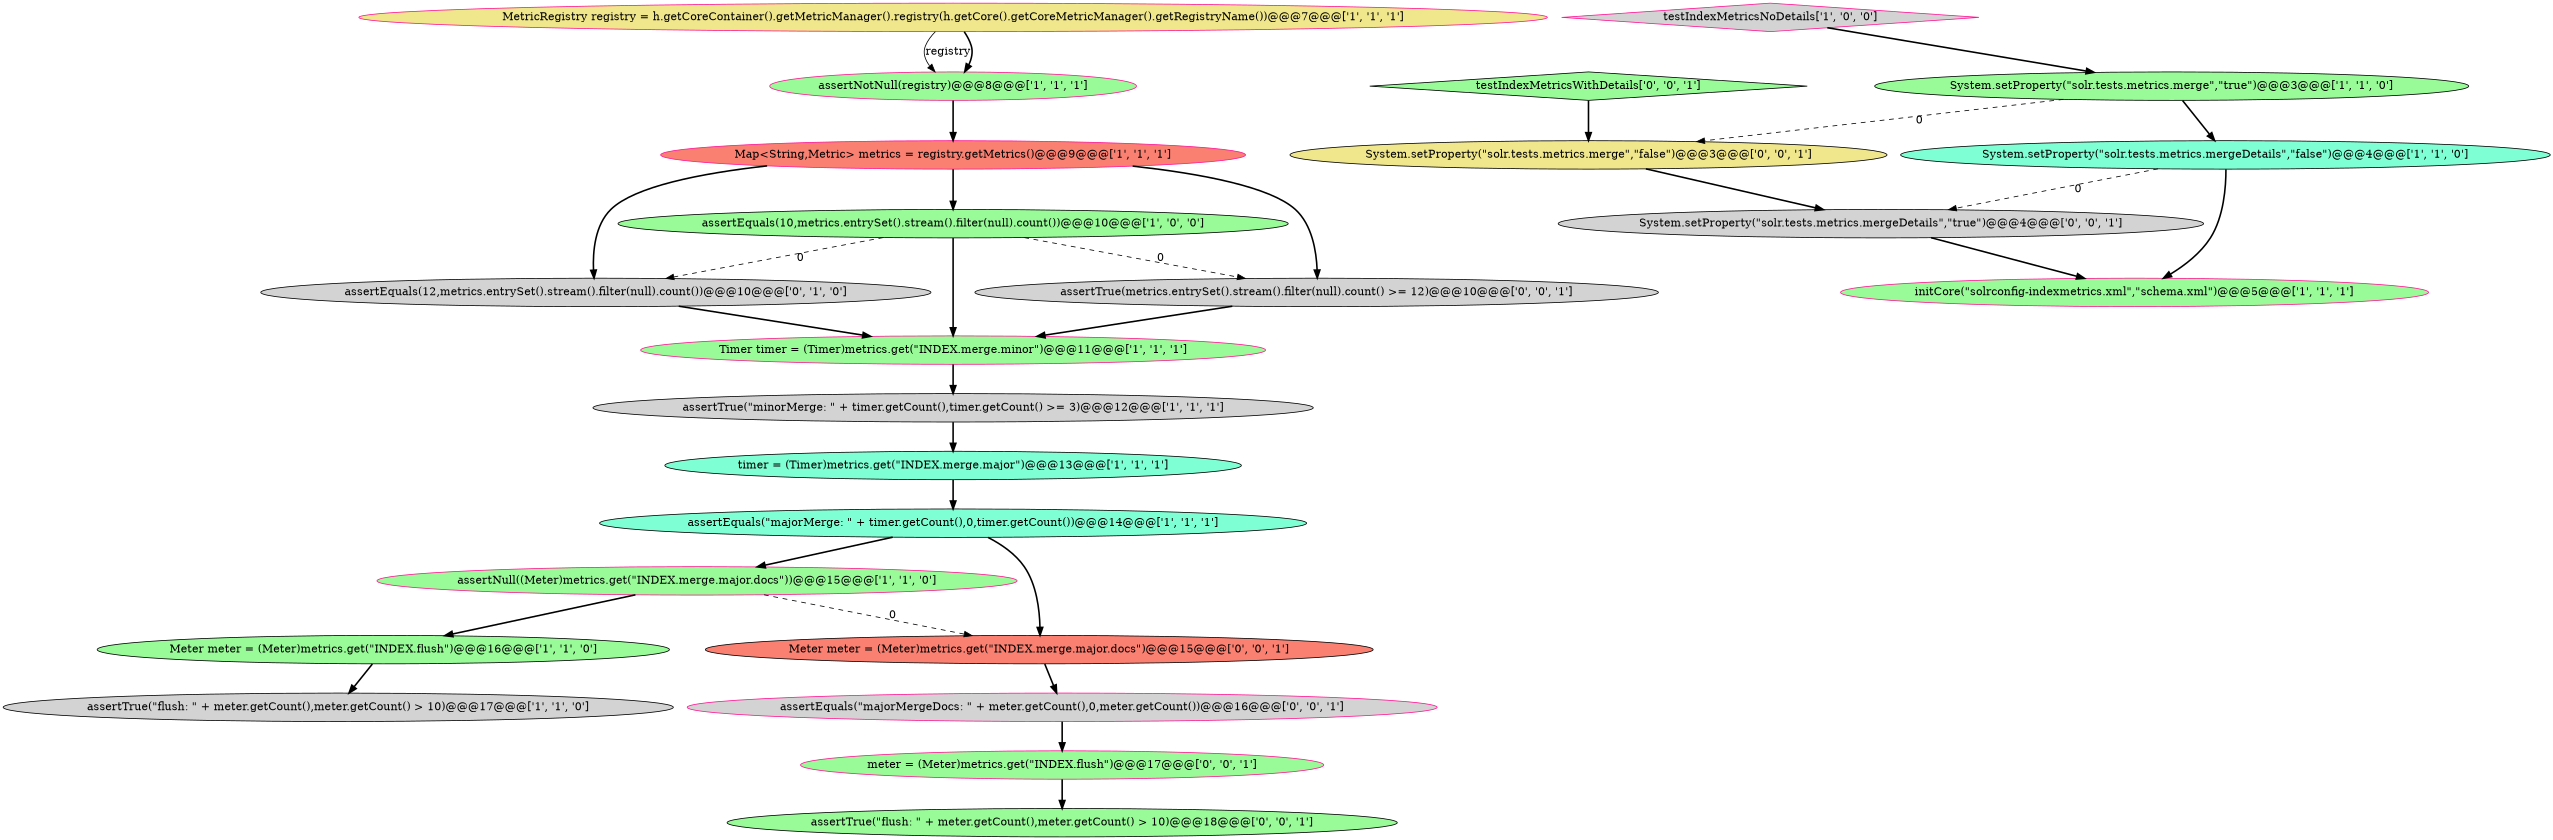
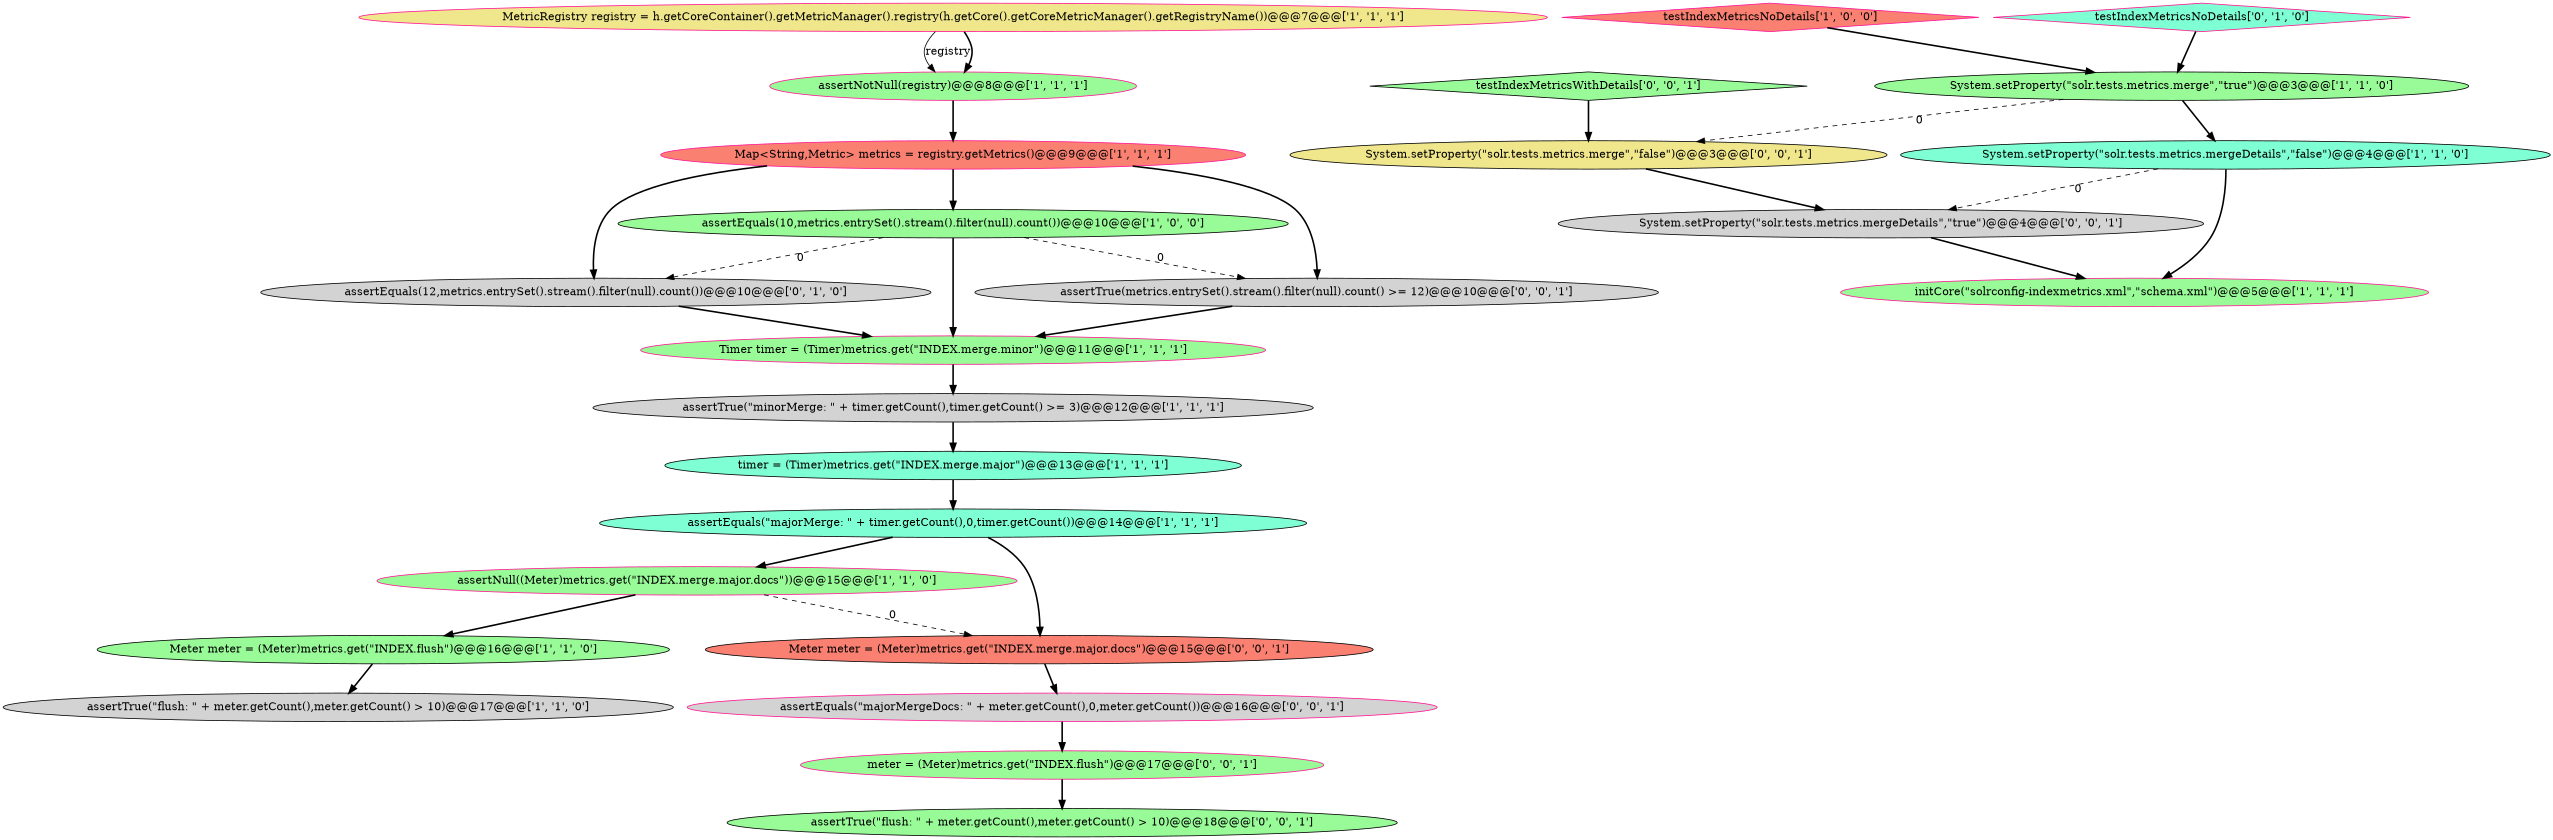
node "testIndexMetricsNoDetails['1', '0', '0']": fillcolor lightgrey -> salmon
node "testIndexMetricsNoDetails['0', '1', '0']": added
